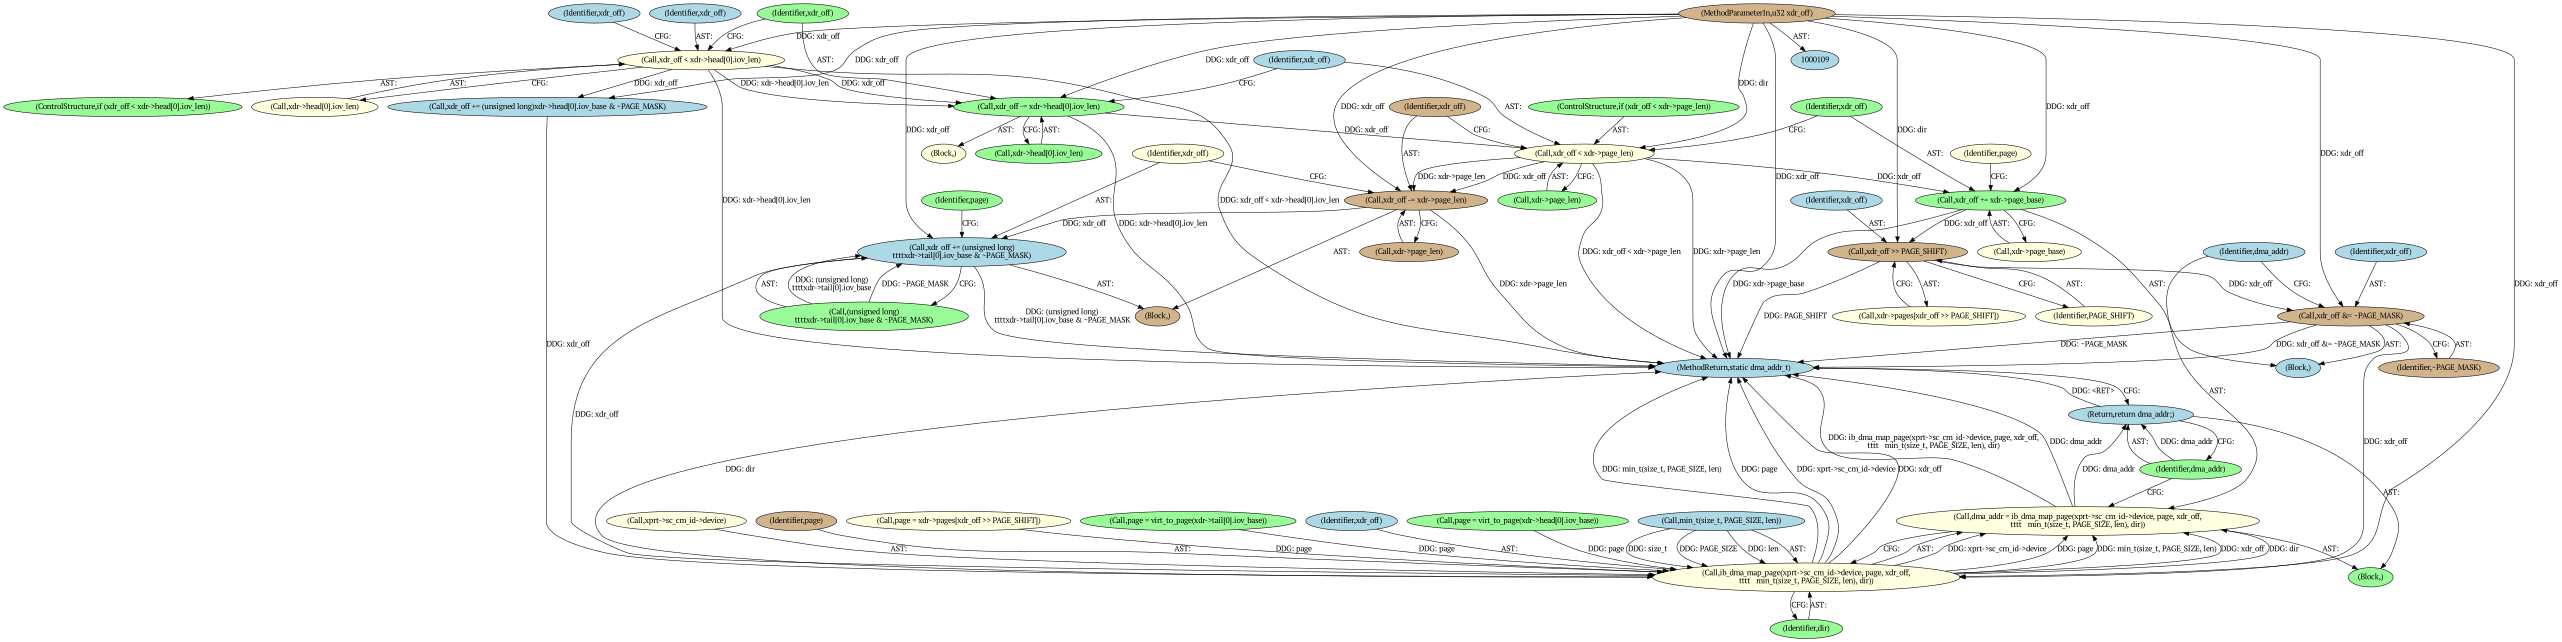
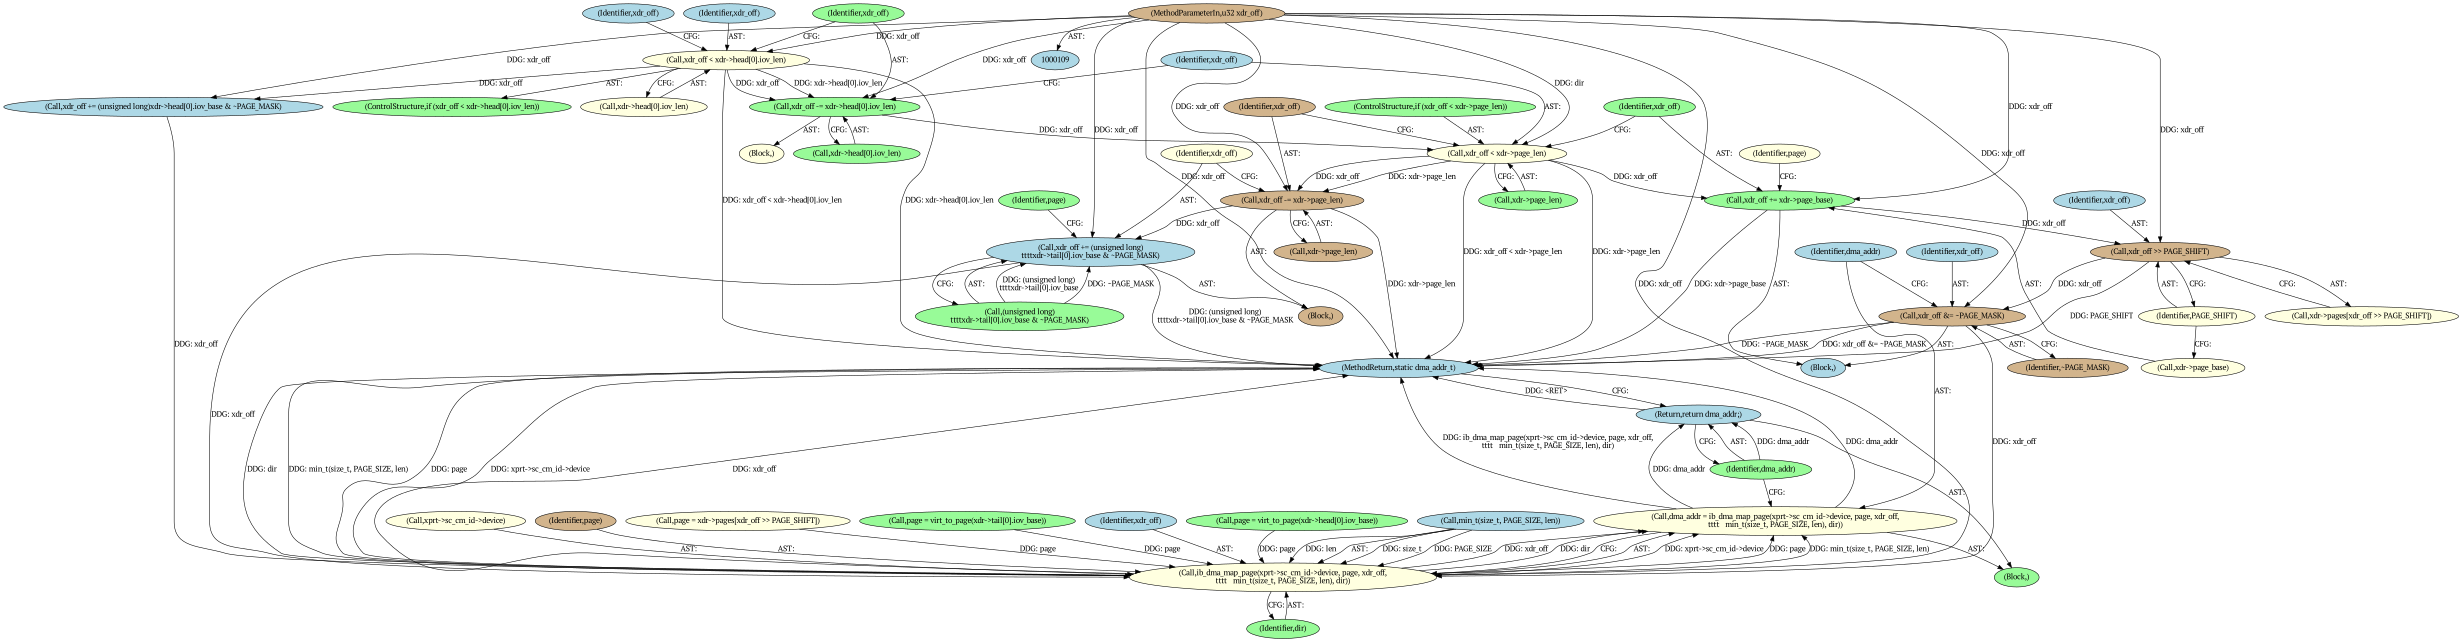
edge "(MethodParameterIn,u32 xdr_off)" -> "(Call,xdr_off >> PAGE_SHIFT)": label "DDG: dir" -> "DDG: xdr_off"
edge "(Call,xdr_off += xdr->page_base)" -> "(Call,xdr->page_base)": now "(Identifier,PAGE_SHIFT)" -> "(Call,xdr->page_base)"
edge "(Call,xdr_off -= xdr->head[0].iov_len)" -> "(MethodReturn,static dma_addr_t)": removed, label "DDG: xdr->head[0].iov_len"
